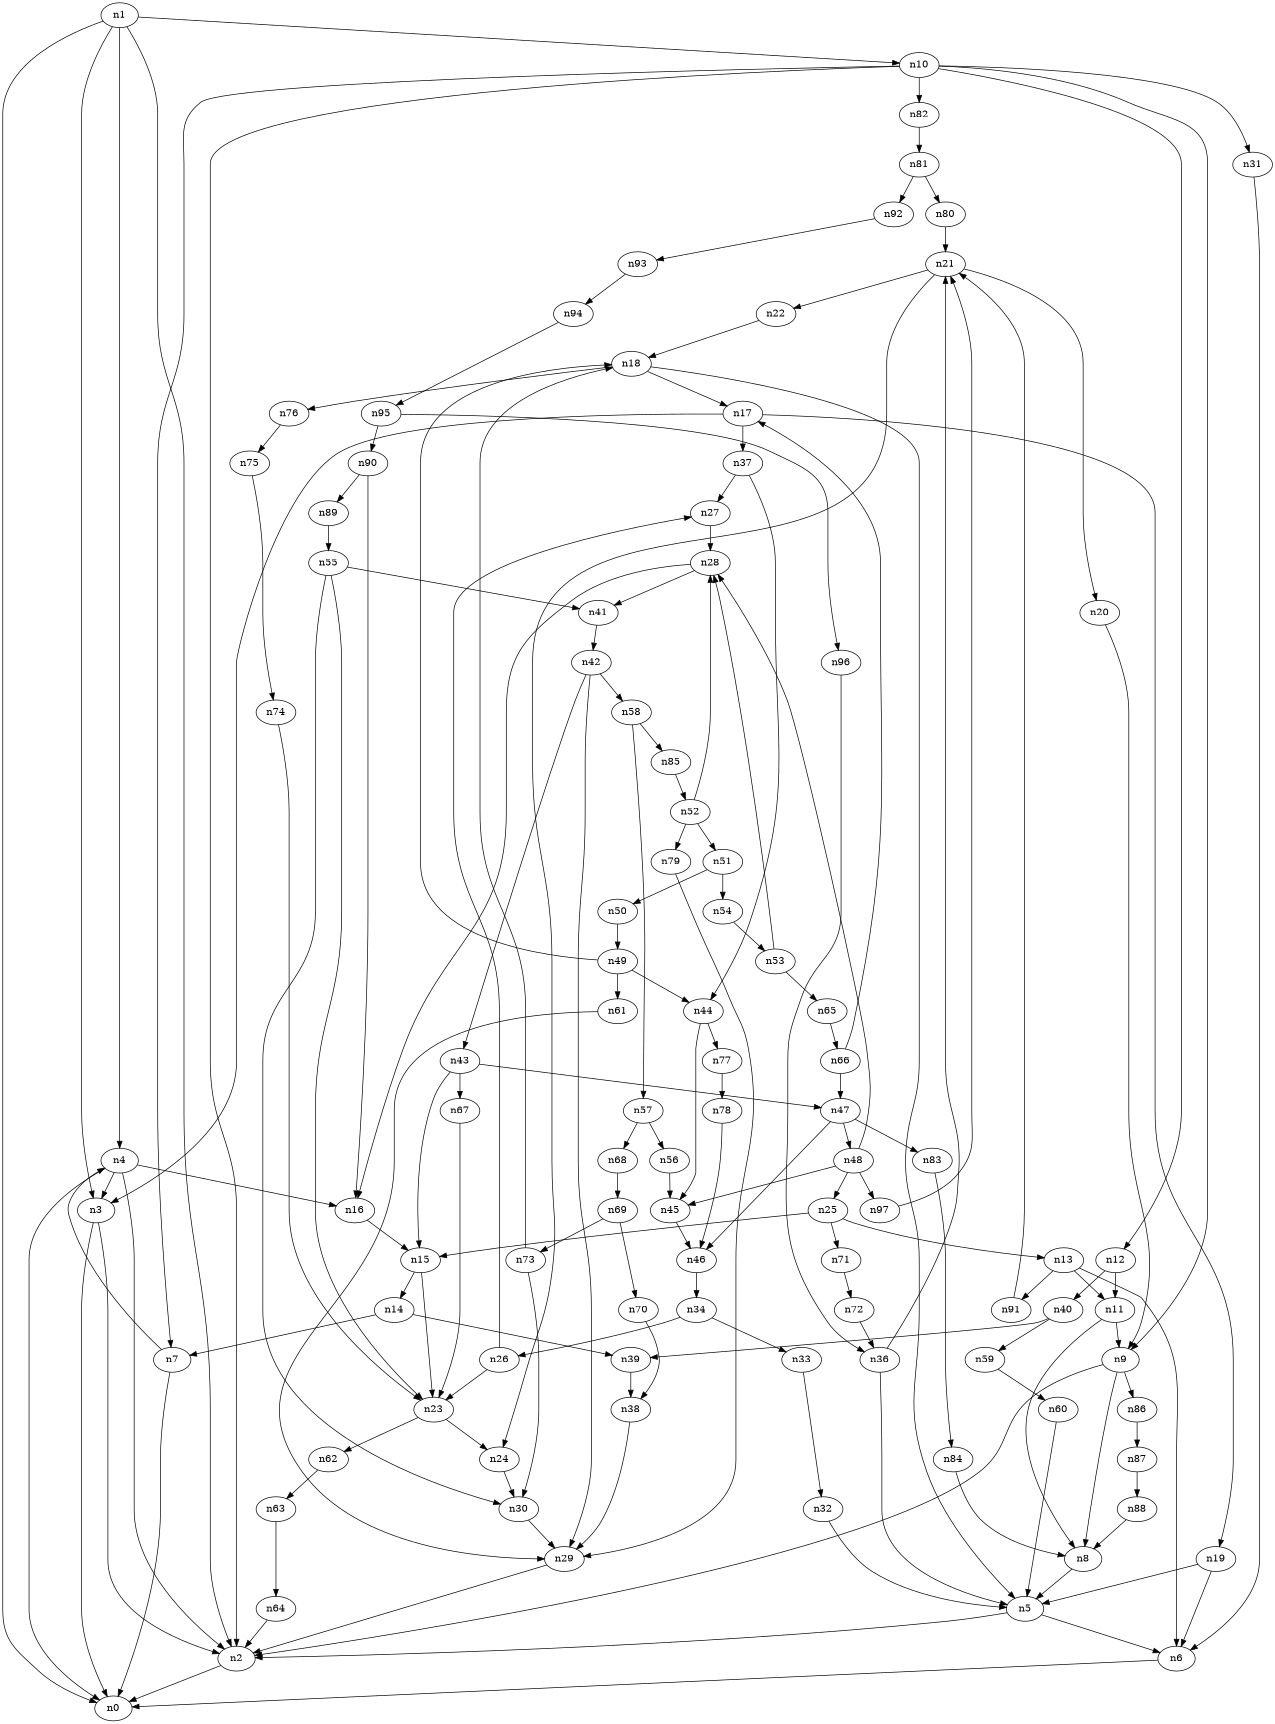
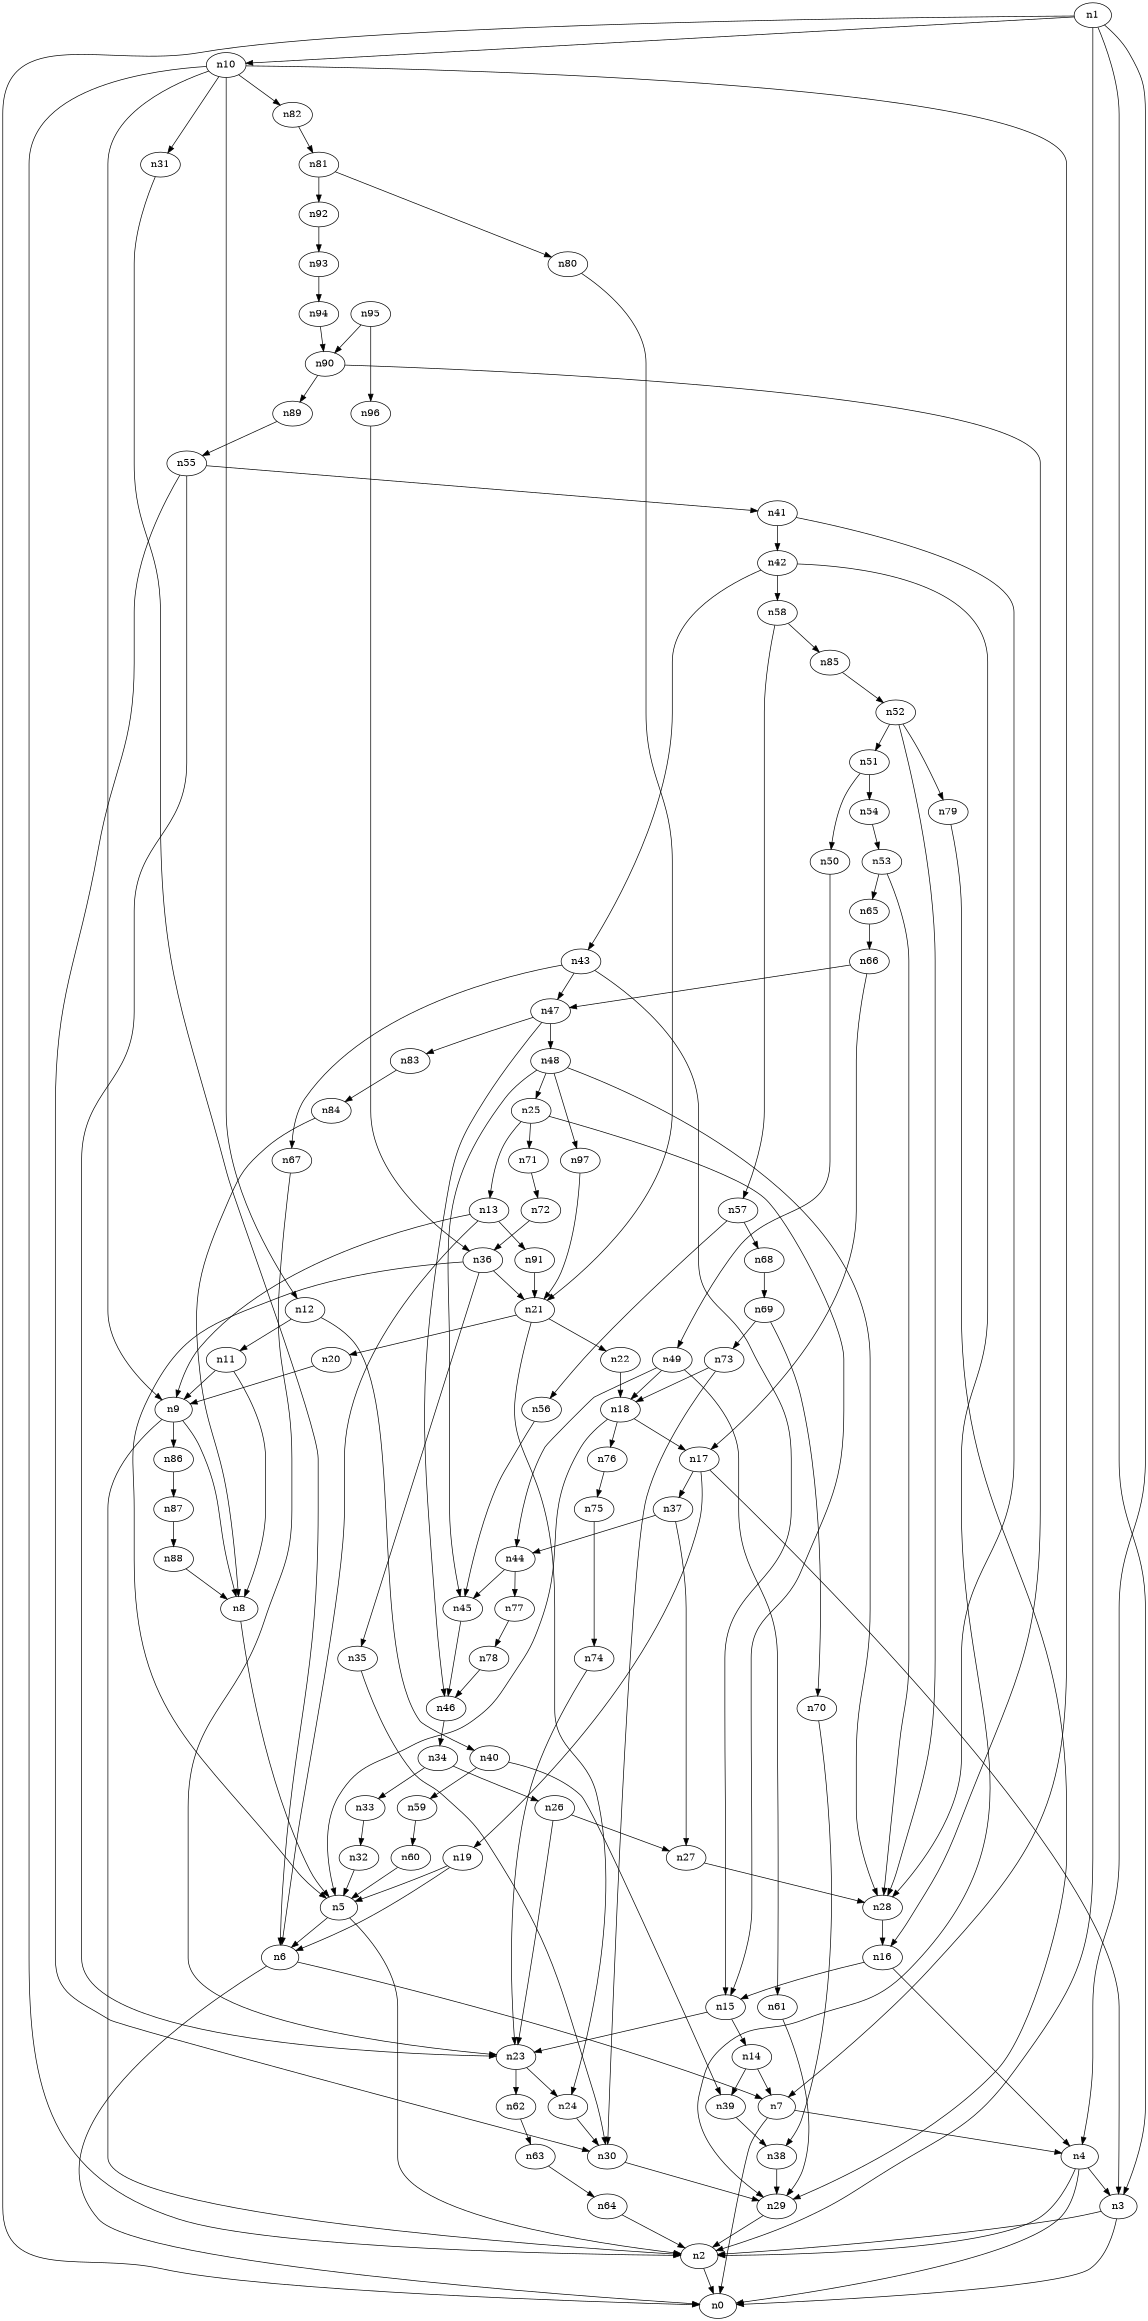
edge "n94" -> "n95": now "n94" -> "n90"
edge "n28" -> "n41": reversed
edge "n4" -> "n16": reversed
edge "n13" -> "n11": now "n13" -> "n9"
node "n35": added
edge "n6" -> "n7": added
